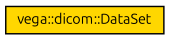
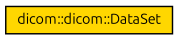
node "vega::dicom::DataSet": label "vega::dicom::DataSet" -> "dicom::dicom::DataSet"
